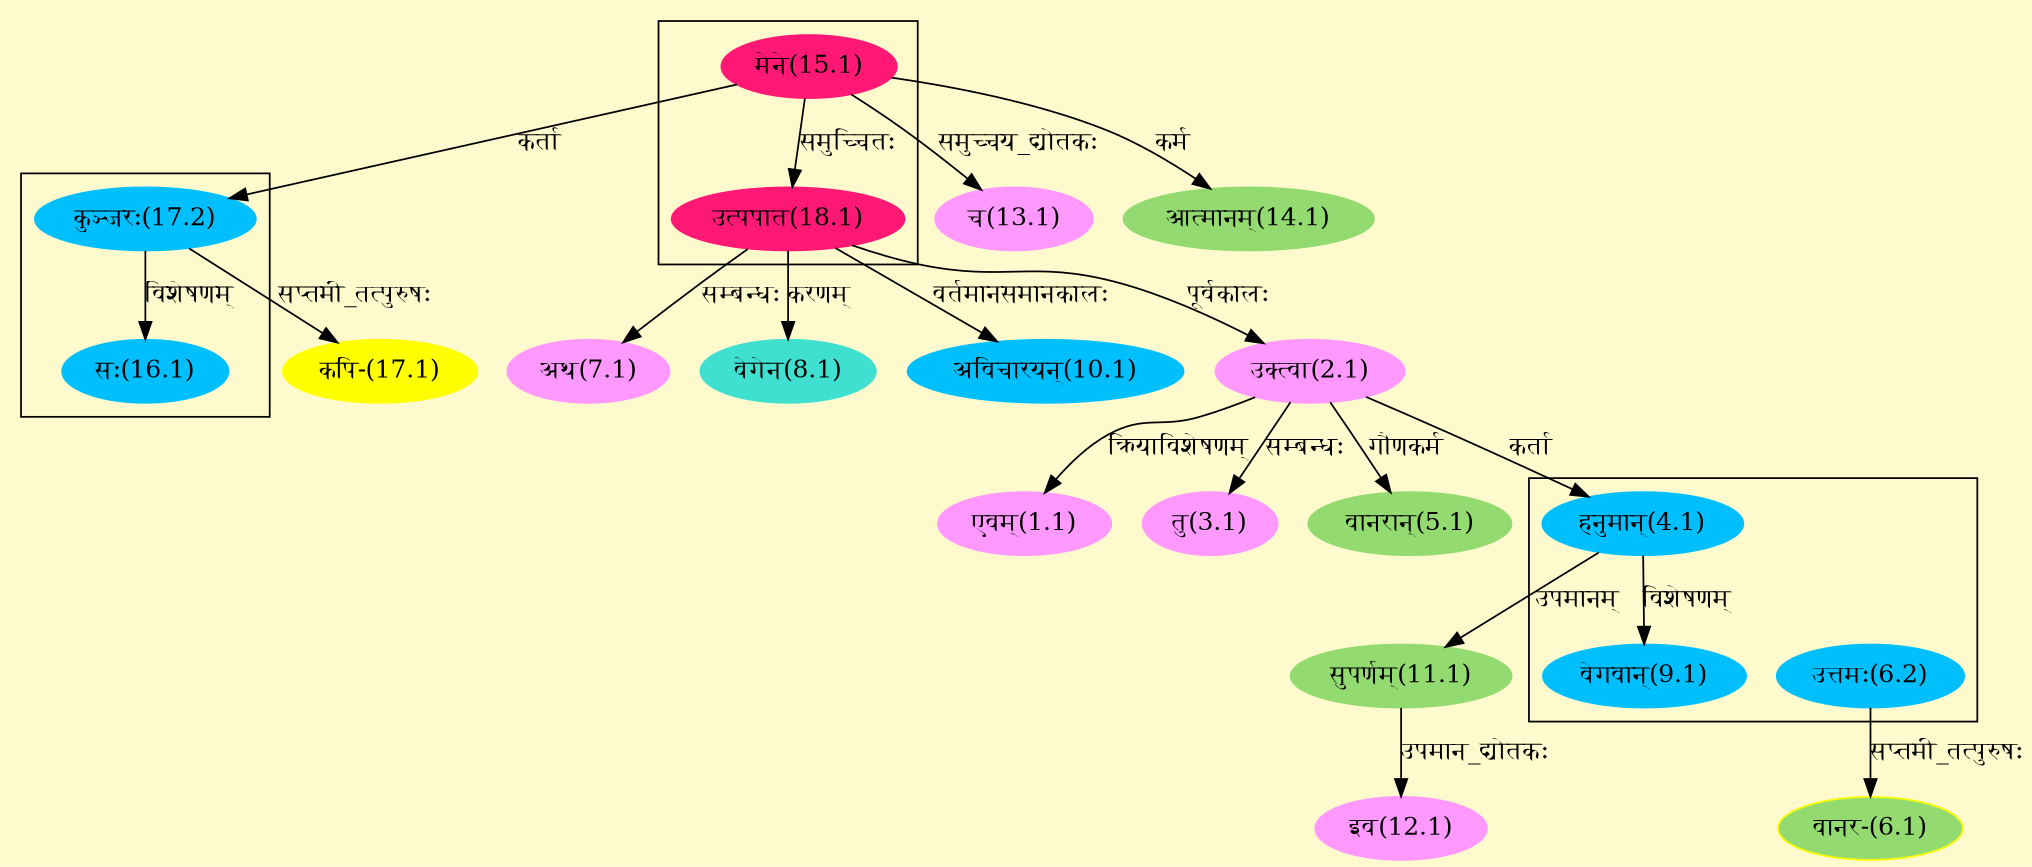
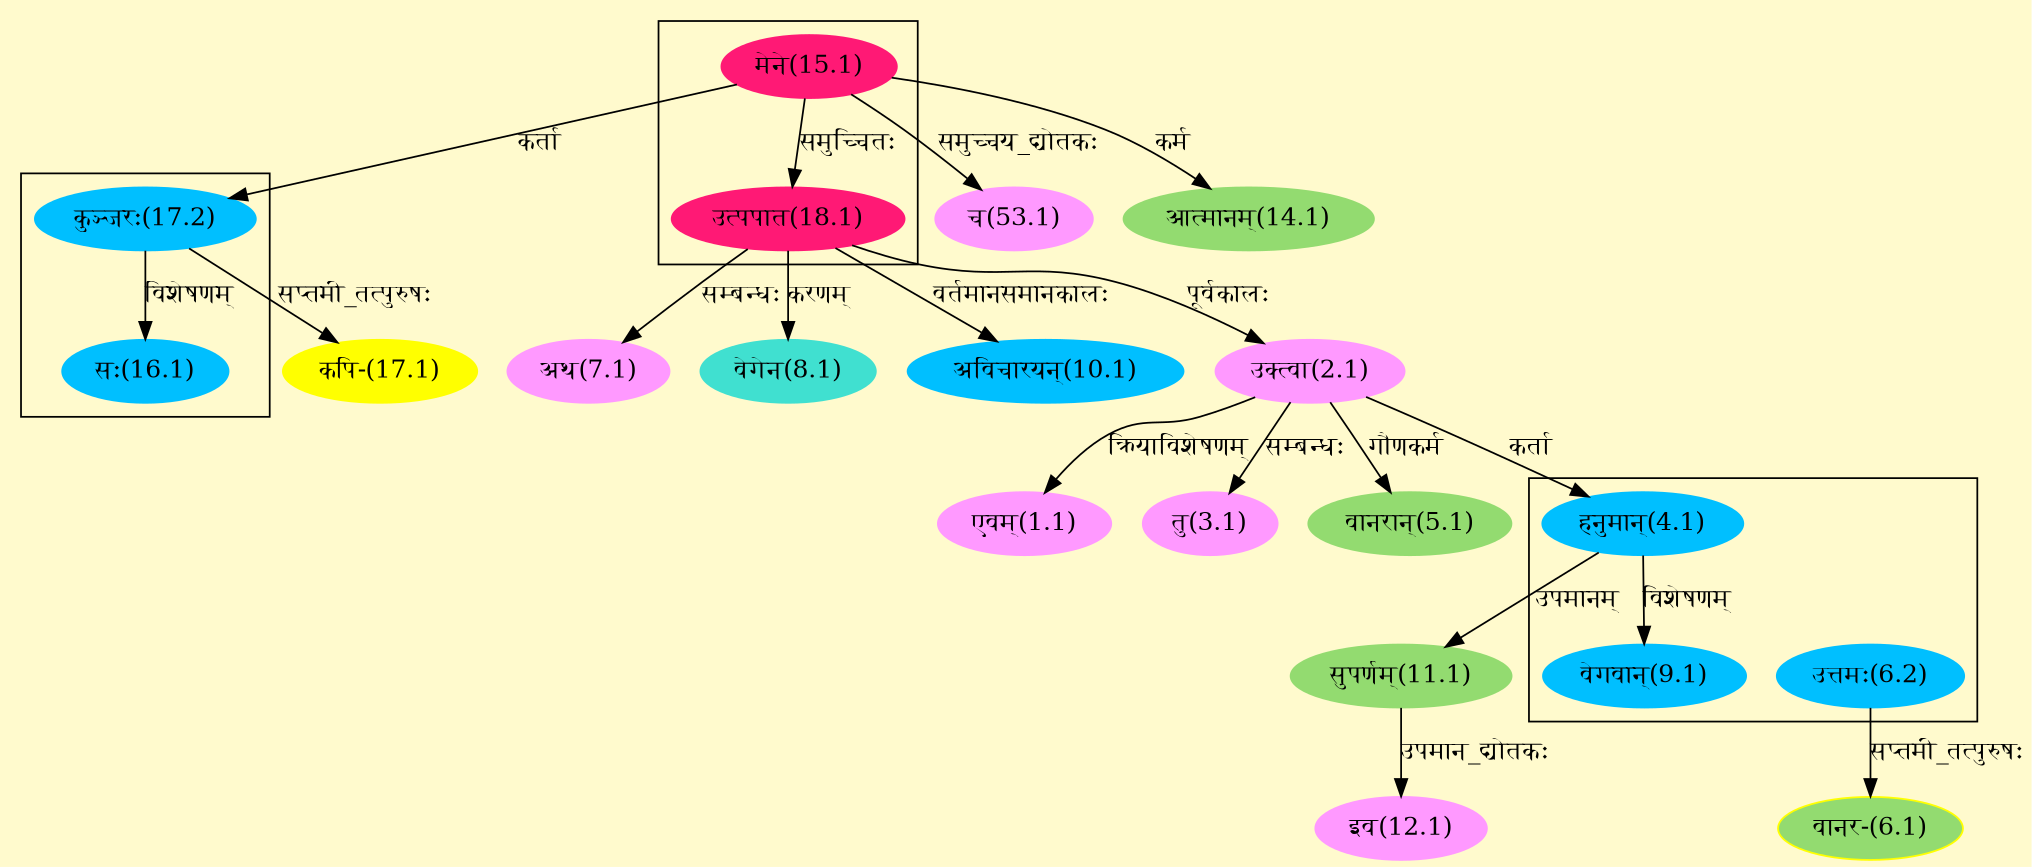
node "च(13.1)": label "च(13.1)" -> "च(53.1)"
